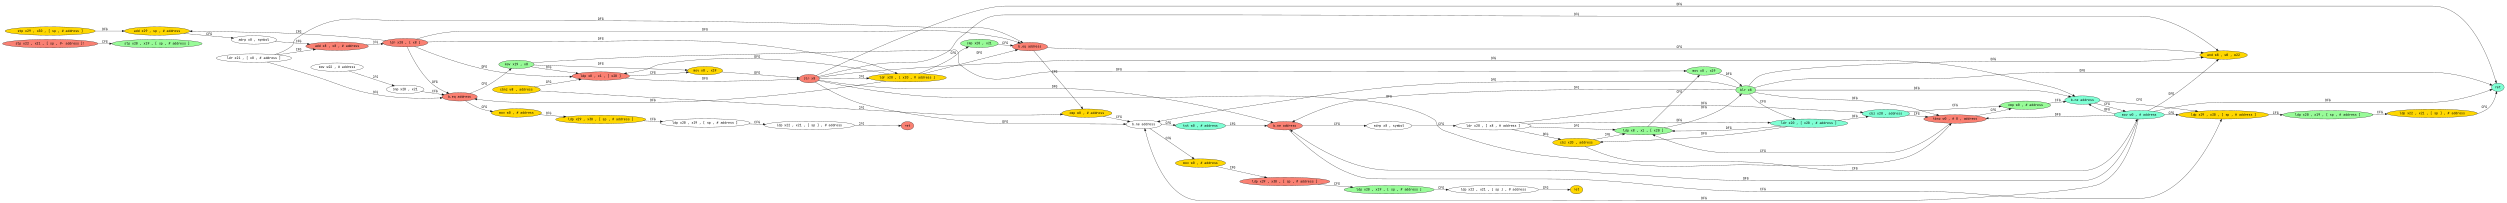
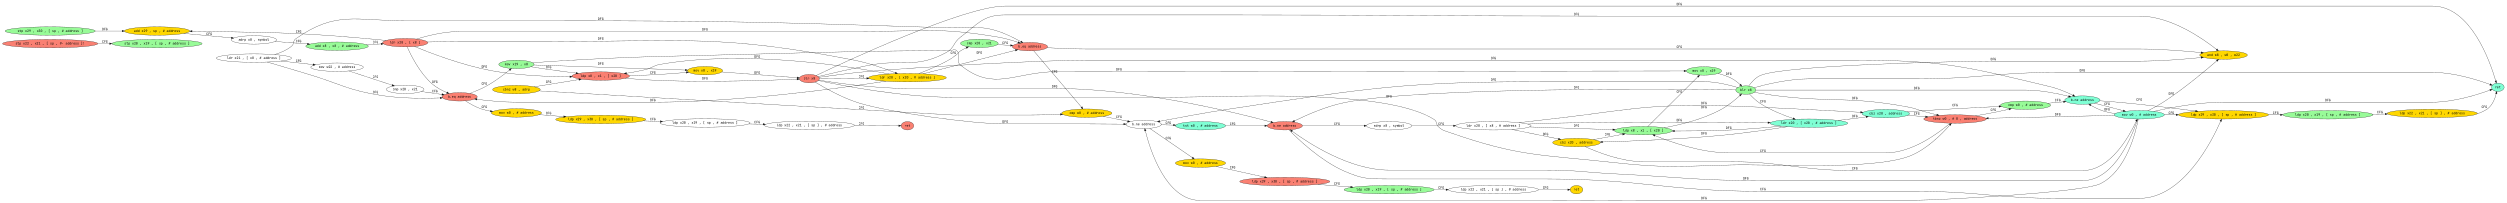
node "stp x29 , x30 , [ sp , # address ]": fillcolor gold -> palegreen
node "add x8 , x8 , # address": fillcolor salmon -> palegreen
edge "ldr x21 , [ x8 , # address ]" -> "add x8 , x8 , # address": now "ldr x21 , [ x8 , # address ]" -> "mov w22 , # address"
node "cbnz w8 , address": label "cbnz w8 , address" -> "cbnz w8 , adrp"
